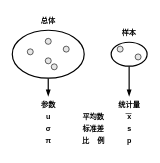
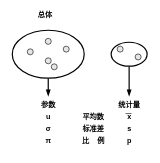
node "总体": moved (48, 21) -> (45, 15)
node "样本": removed
